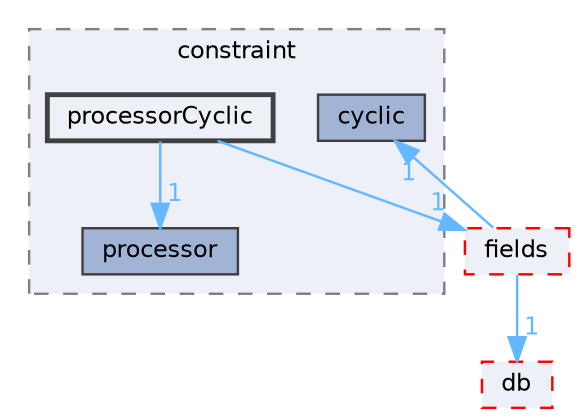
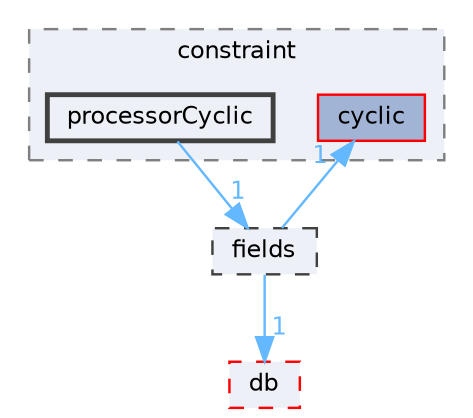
node "cyclic": color grey25 -> red
node "processor": removed
node "fields": color red -> grey25
